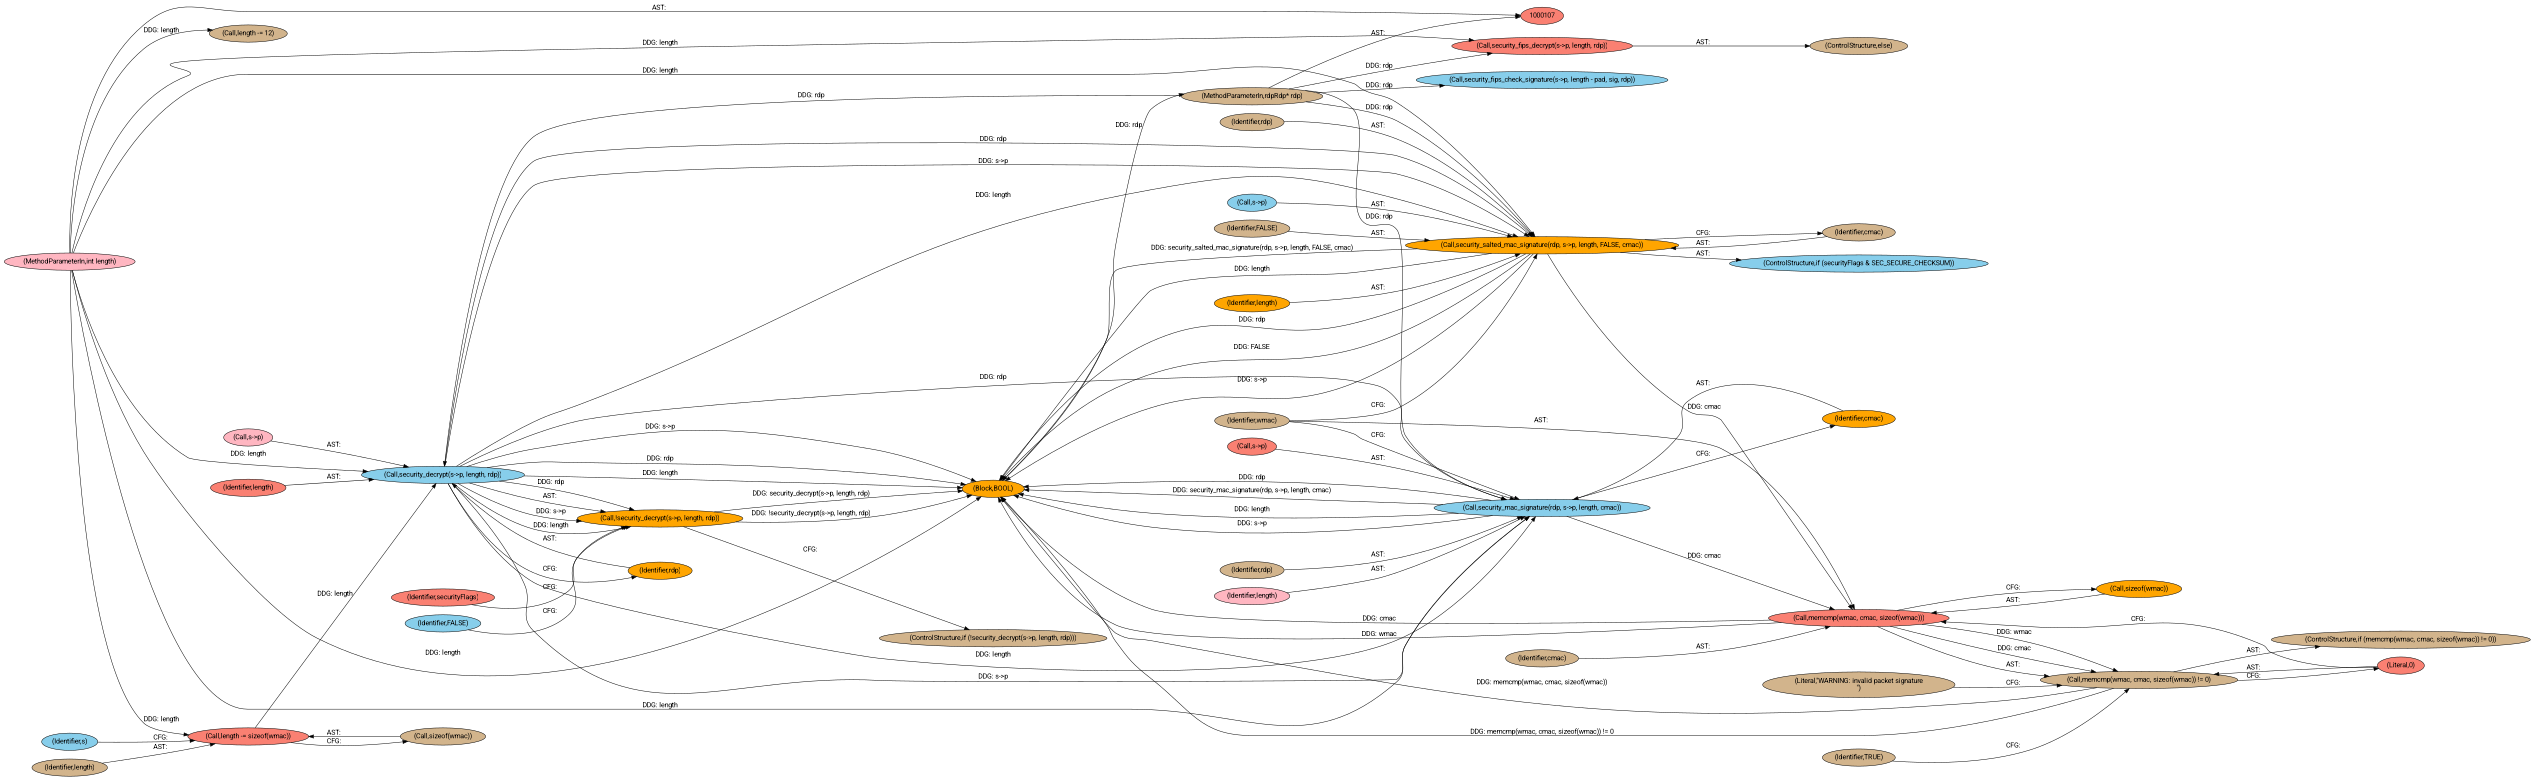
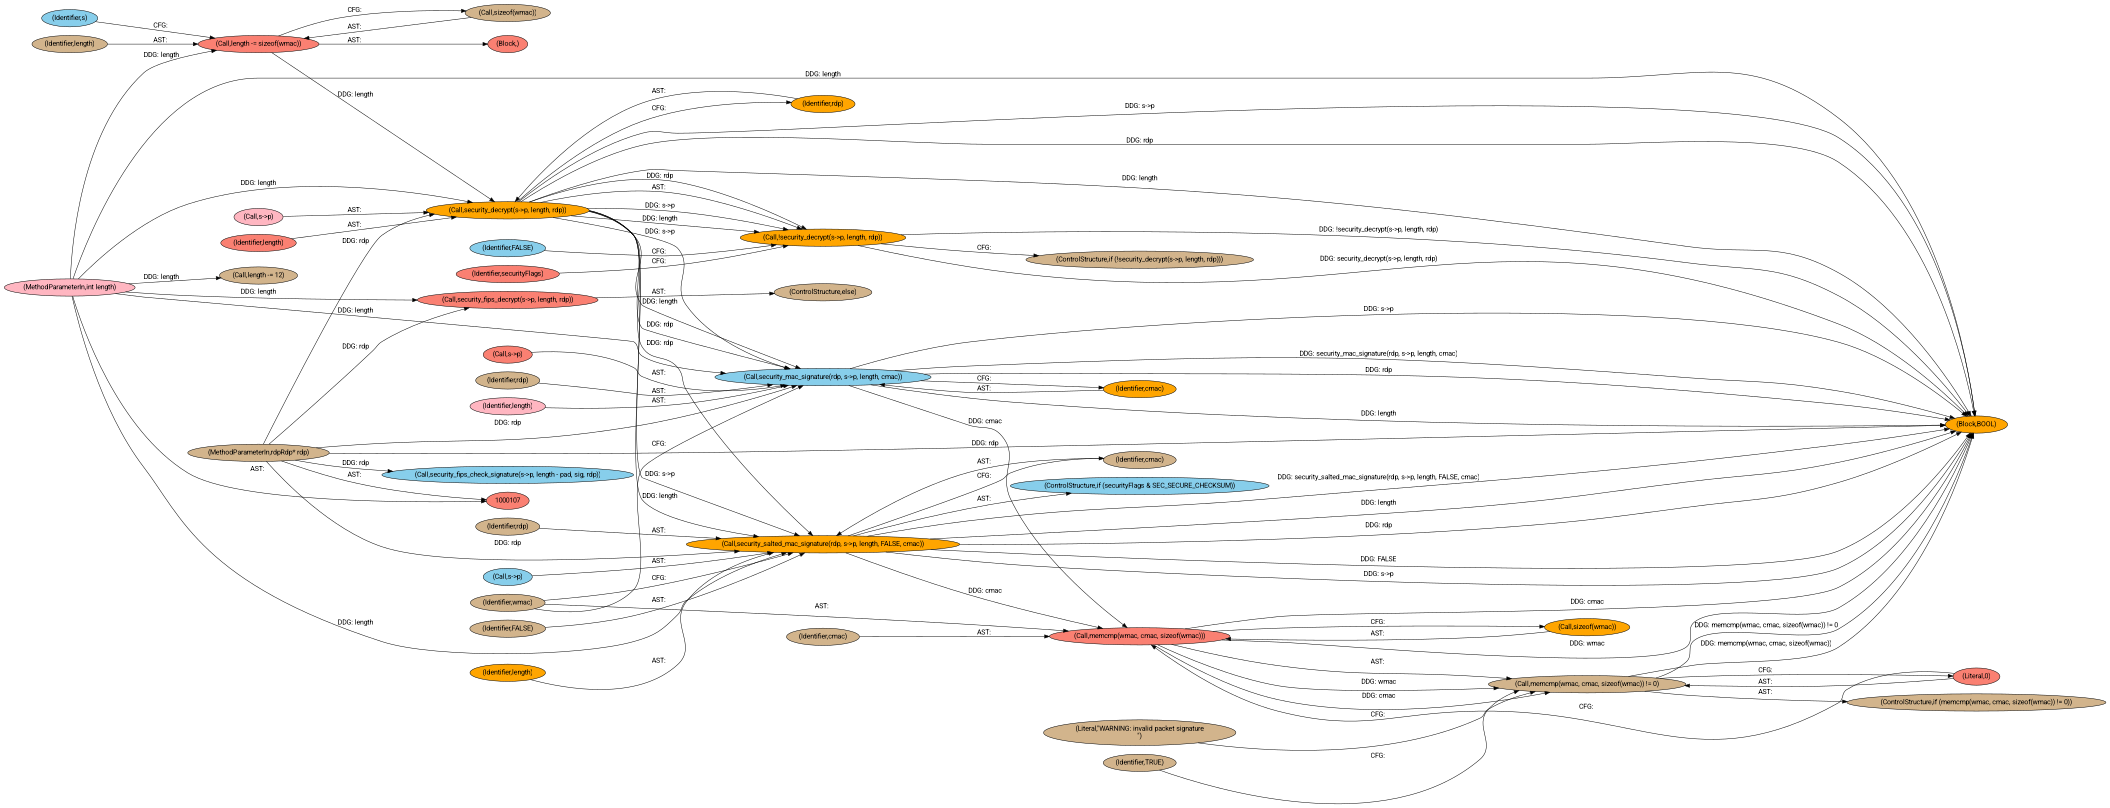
node "(Block,)": added
edge "(Block,BOOL)" -> "(MethodParameterIn,rdpRdp* rdp)": reversed
node "(Call,security_decrypt(s->p, length, rdp))": fillcolor skyblue -> orange
